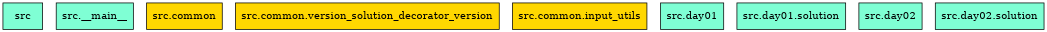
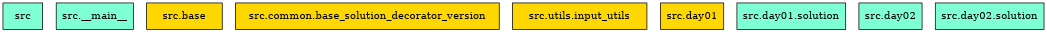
node "src.common": label "src.common" -> "src.base"
node "src.common.version_solution_decorator_version": label "src.common.version_solution_decorator_version" -> "src.common.base_solution_decorator_version"
node "src.common.input_utils": label "src.common.input_utils" -> "src.utils.input_utils"
node "src.day01": fillcolor aquamarine -> gold
